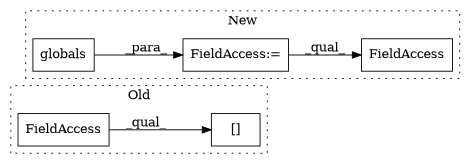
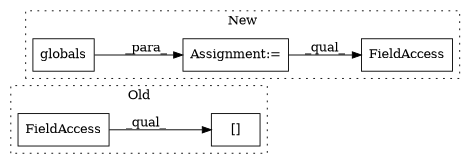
node "FieldAccess:=": label "FieldAccess:=" -> "Assignment:="
